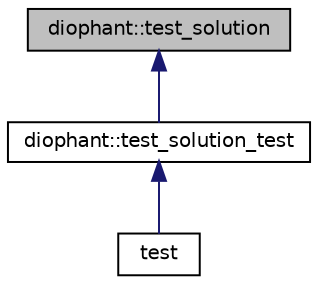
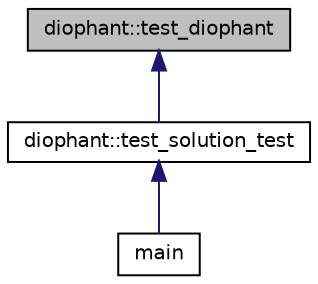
node "diophant::test_solution": label "diophant::test_solution" -> "diophant::test_diophant"
node "test": label "test" -> "main"
